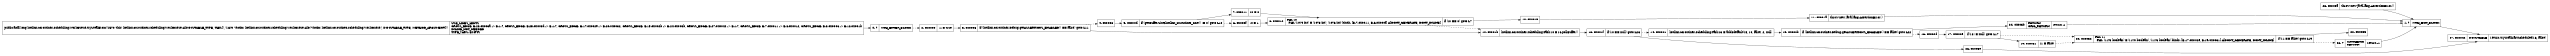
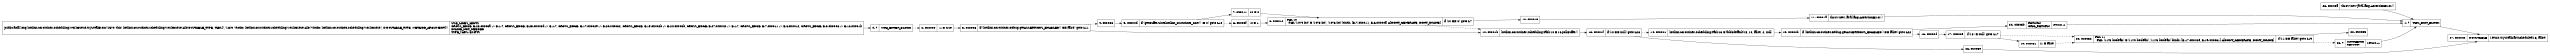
node "1: ?": text "MTH_EXIT_BLOCK" -> "THIS_EXIT_BLOCK"
